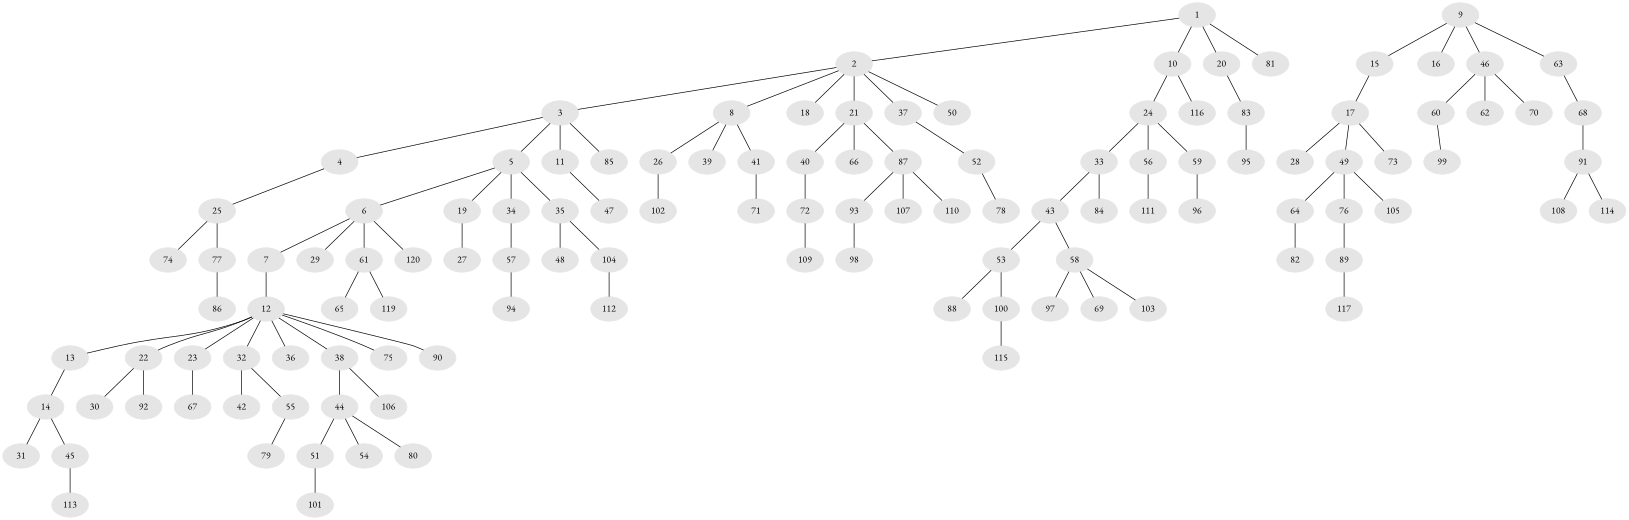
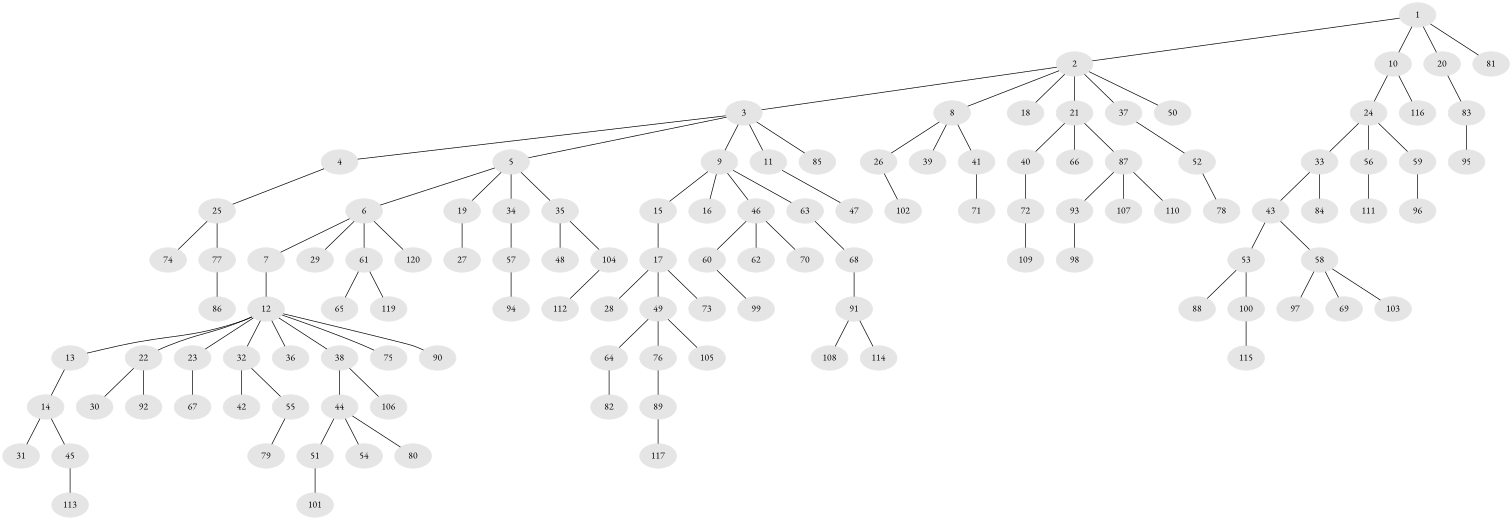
edge "3" -- "9": added
